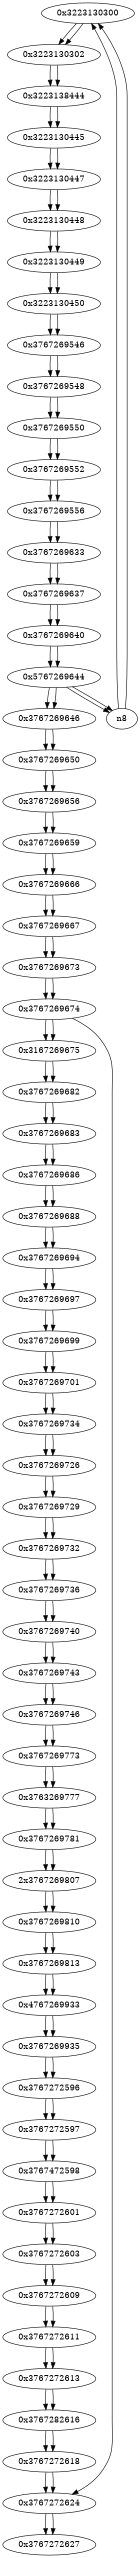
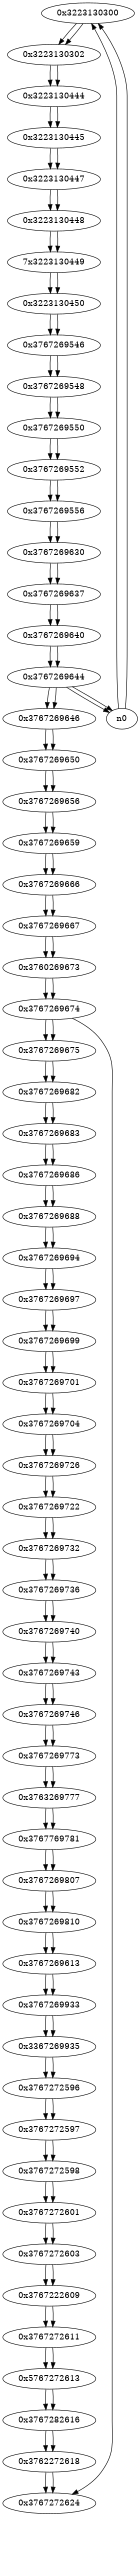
node "0x3223138444": label "0x3223138444" -> "0x3223130444"
node "0x3223130449": label "0x3223130449" -> "7x3223130449"
node "0x3767269633": label "0x3767269633" -> "0x3767269630"
node "0x5767269644": label "0x5767269644" -> "0x3767269644"
node "n8": label "n8" -> "n0"
node "0x3767269673": label "0x3767269673" -> "0x3760269673"
node "0x3167269675": label "0x3167269675" -> "0x3767269675"
node "0x3767269734": label "0x3767269734" -> "0x3767269704"
node "0x3767269729": label "0x3767269729" -> "0x3767269722"
node "0x3767269781": label "0x3767269781" -> "0x3767769781"
node "2x3767269807": label "2x3767269807" -> "0x3767269807"
node "0x3767269813": label "0x3767269813" -> "0x3767269613"
node "0x4767269933": label "0x4767269933" -> "0x3767269933"
node "0x3767269935": label "0x3767269935" -> "0x3367269935"
node "0x3767472598": label "0x3767472598" -> "0x3767272598"
node "0x3767272609": label "0x3767272609" -> "0x3767222609"
node "0x3767272613": label "0x3767272613" -> "0x5767272613"
node "0x3767272618": label "0x3767272618" -> "0x3762272618"
node "0x3767272627": removed
